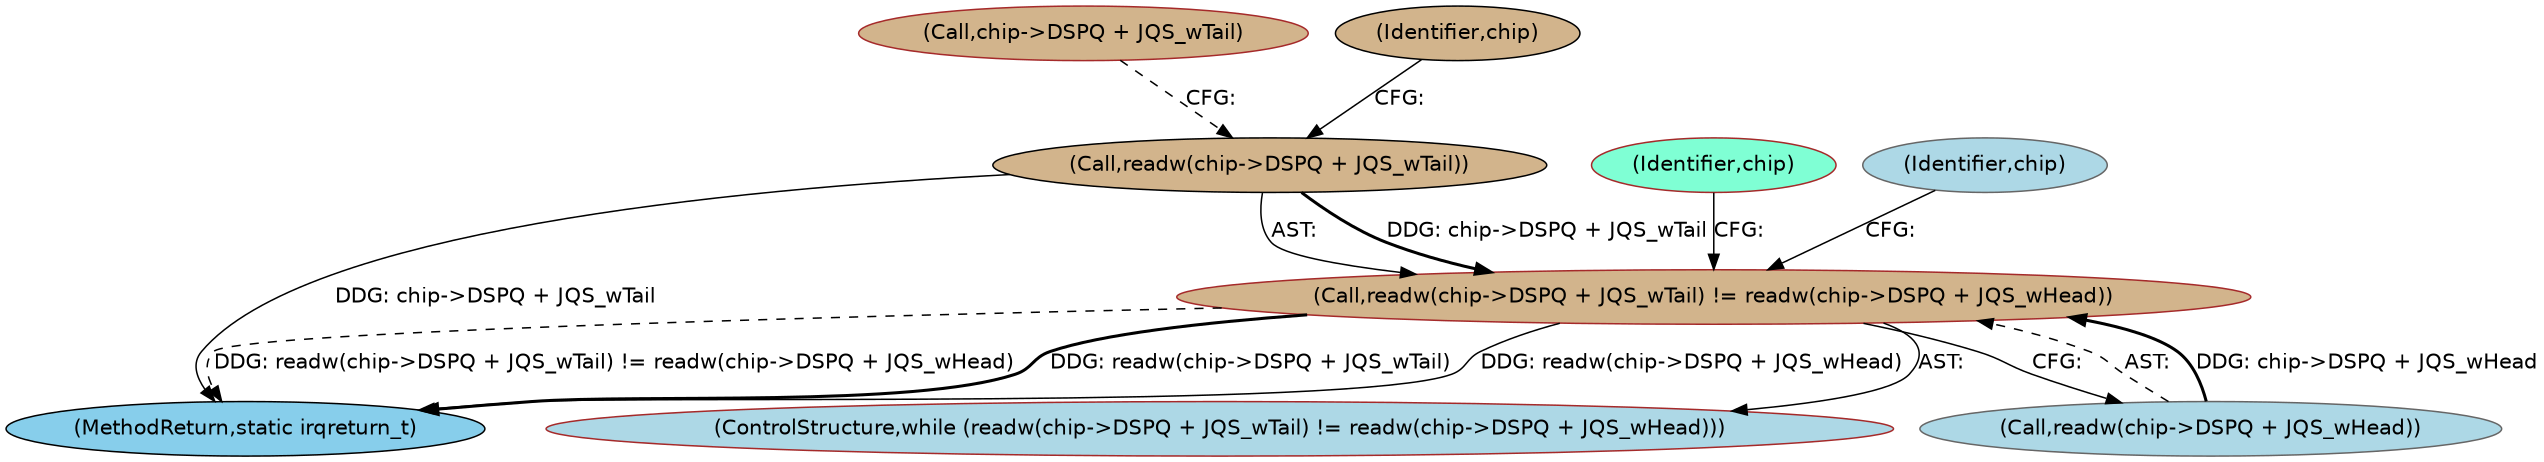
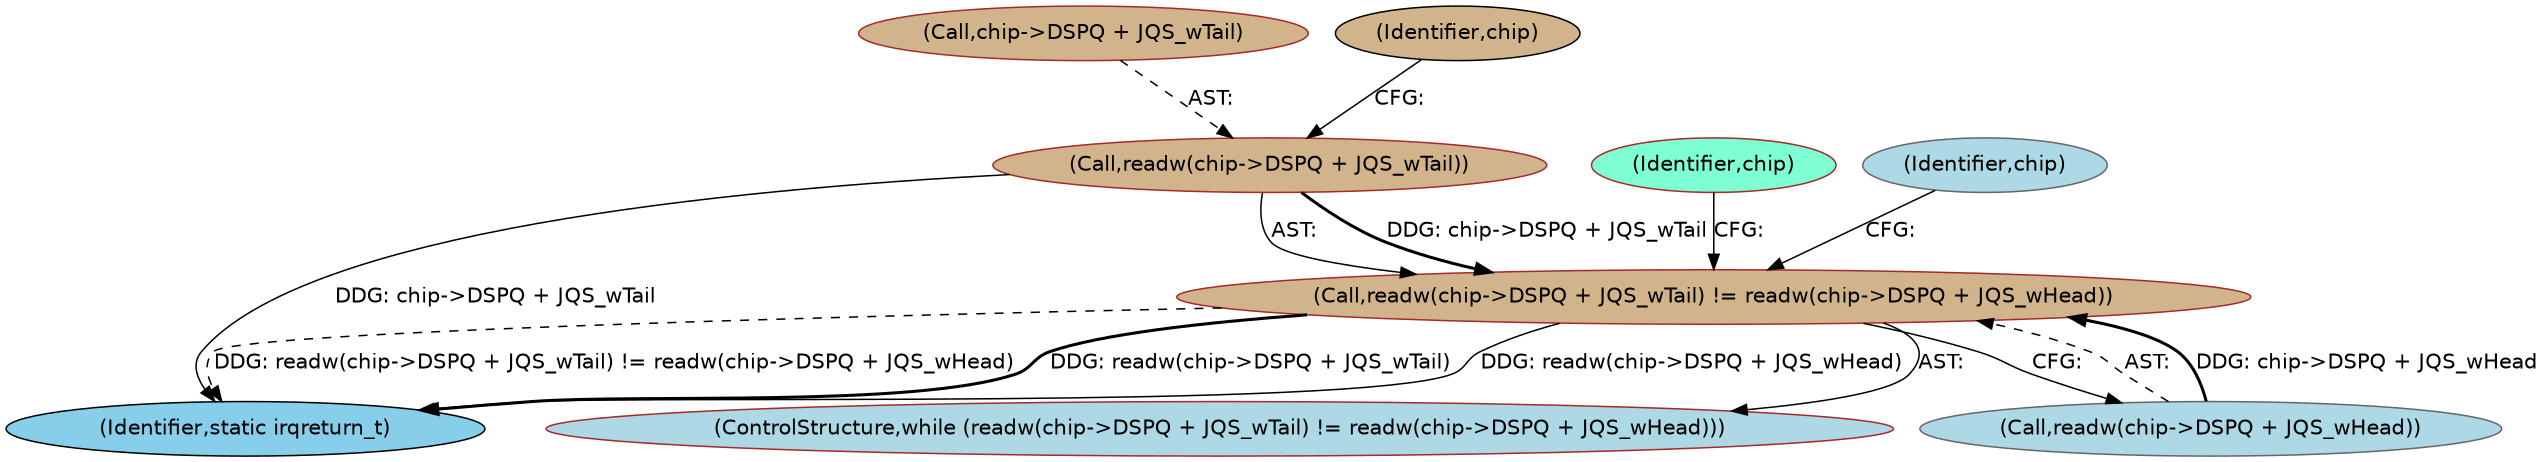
edge "(Call,chip->DSPQ + JQS_wTail)" -> "(Call,readw(chip->DSPQ + JQS_wTail))": label "CFG: " -> "AST: "
node "(Call,readw(chip->DSPQ + JQS_wTail))": color black -> brown
node "(MethodReturn,static irqreturn_t)": label "(MethodReturn,static irqreturn_t)" -> "(Identifier,static irqreturn_t)"
